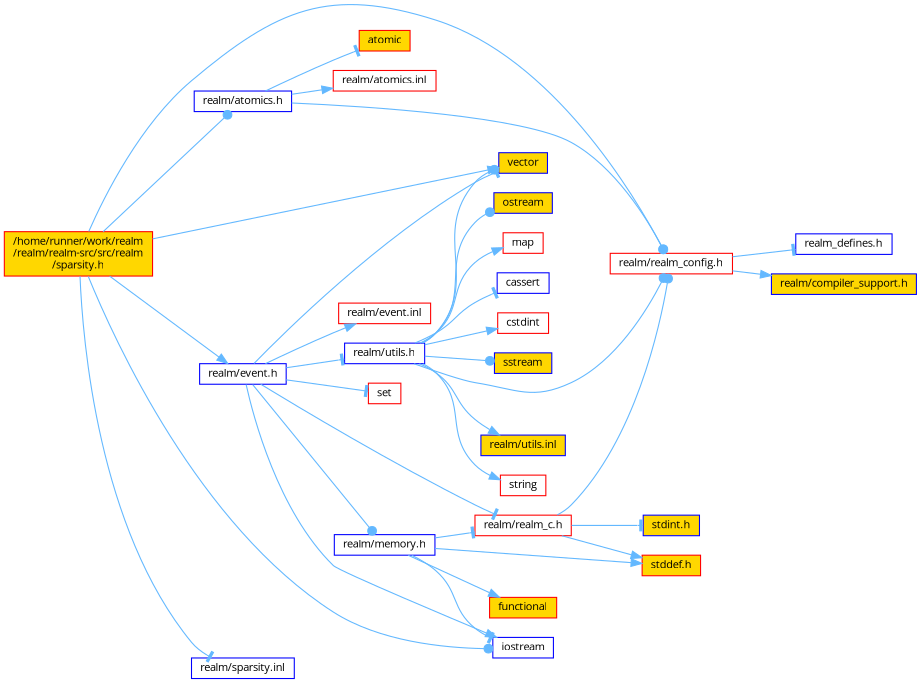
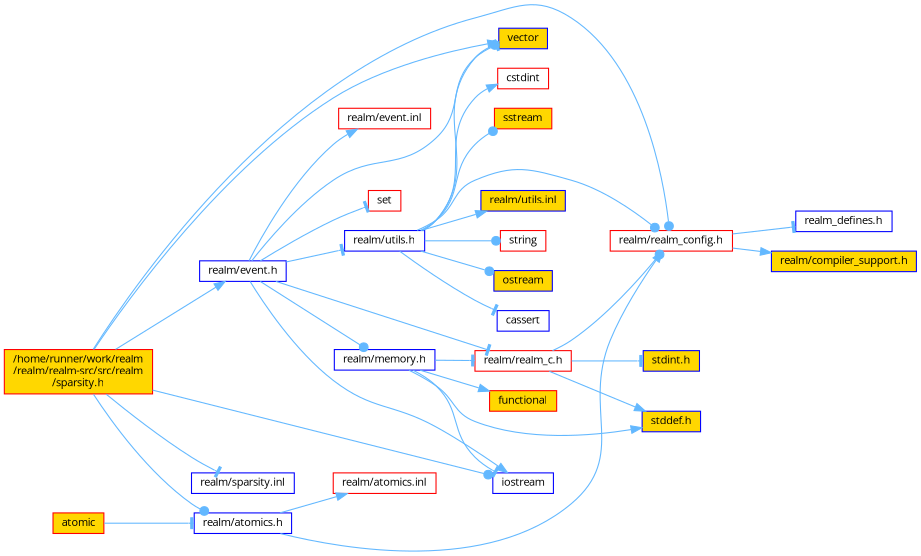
edge "realm/atomics.h" -> "atomic": reversed
edge "realm/atomics.h" -> "realm/realm_config.h": arrowhead dot -> normal
node "map": removed
node "sstream": color blue -> red
edge "realm/utils.h" -> "string": arrowhead normal -> dot
node "stddef.h": color red -> blue
